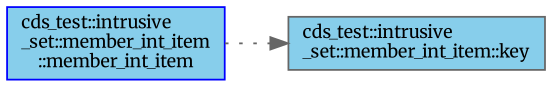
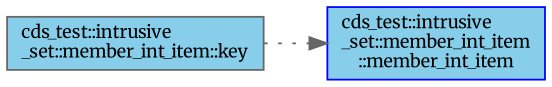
edge "cds_test::intrusive _set::member_int_item ::member_int_item" -> "cds_test::intrusive _set::member_int_item::key": reversed
